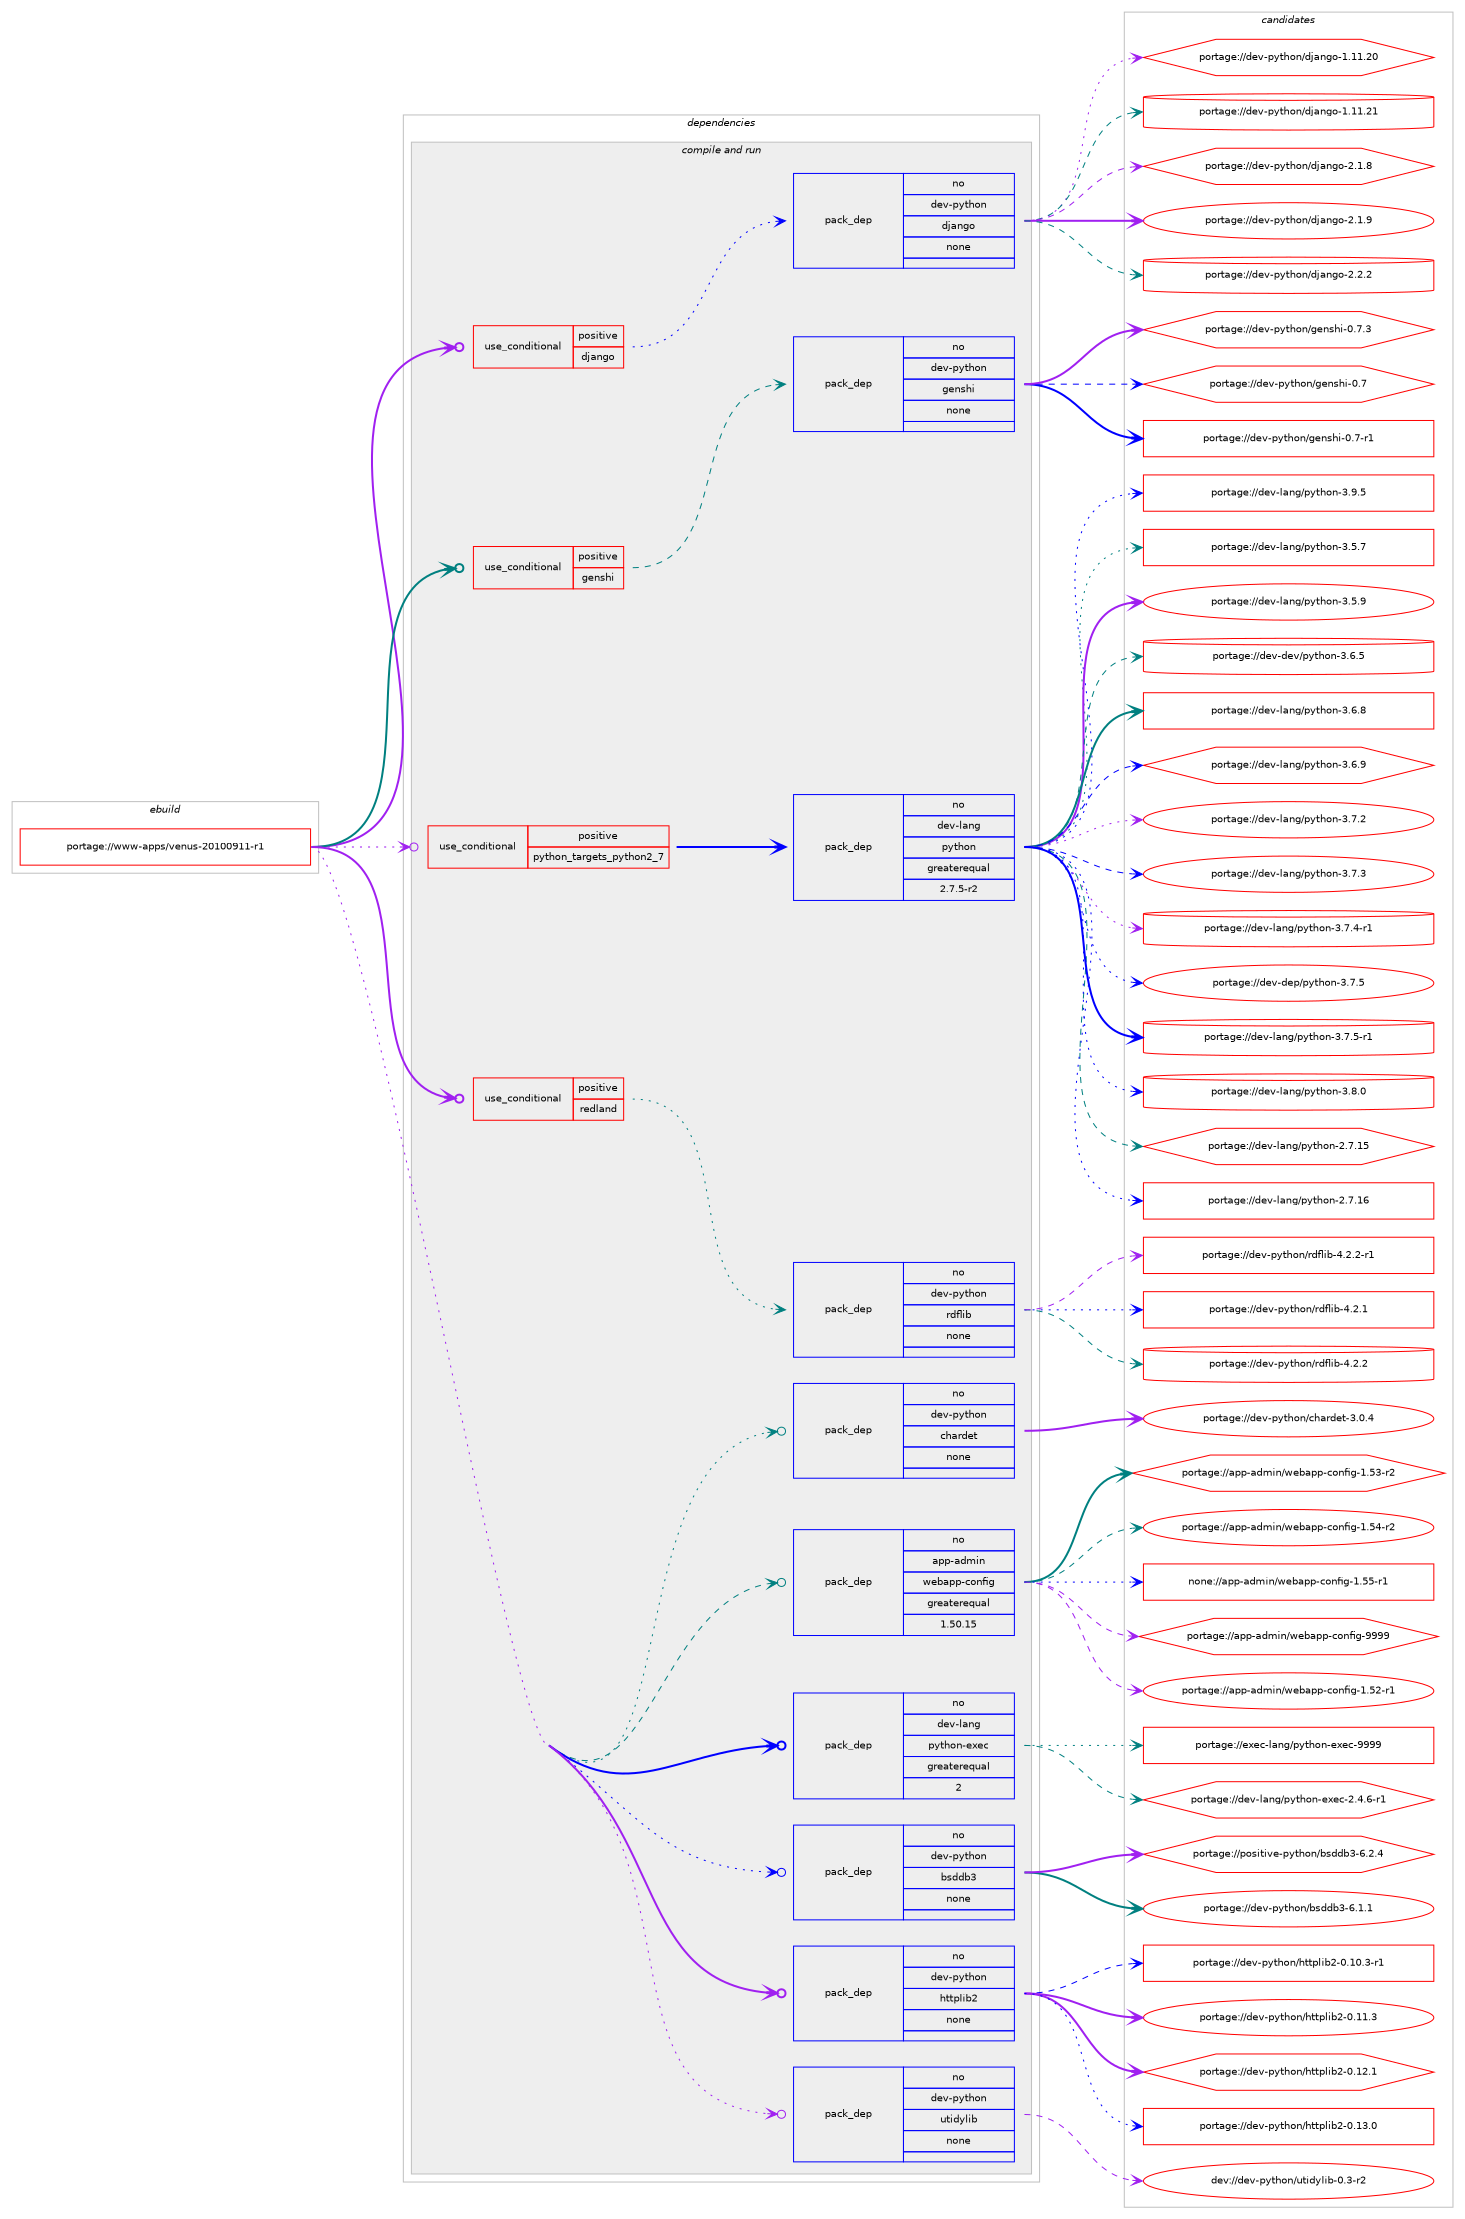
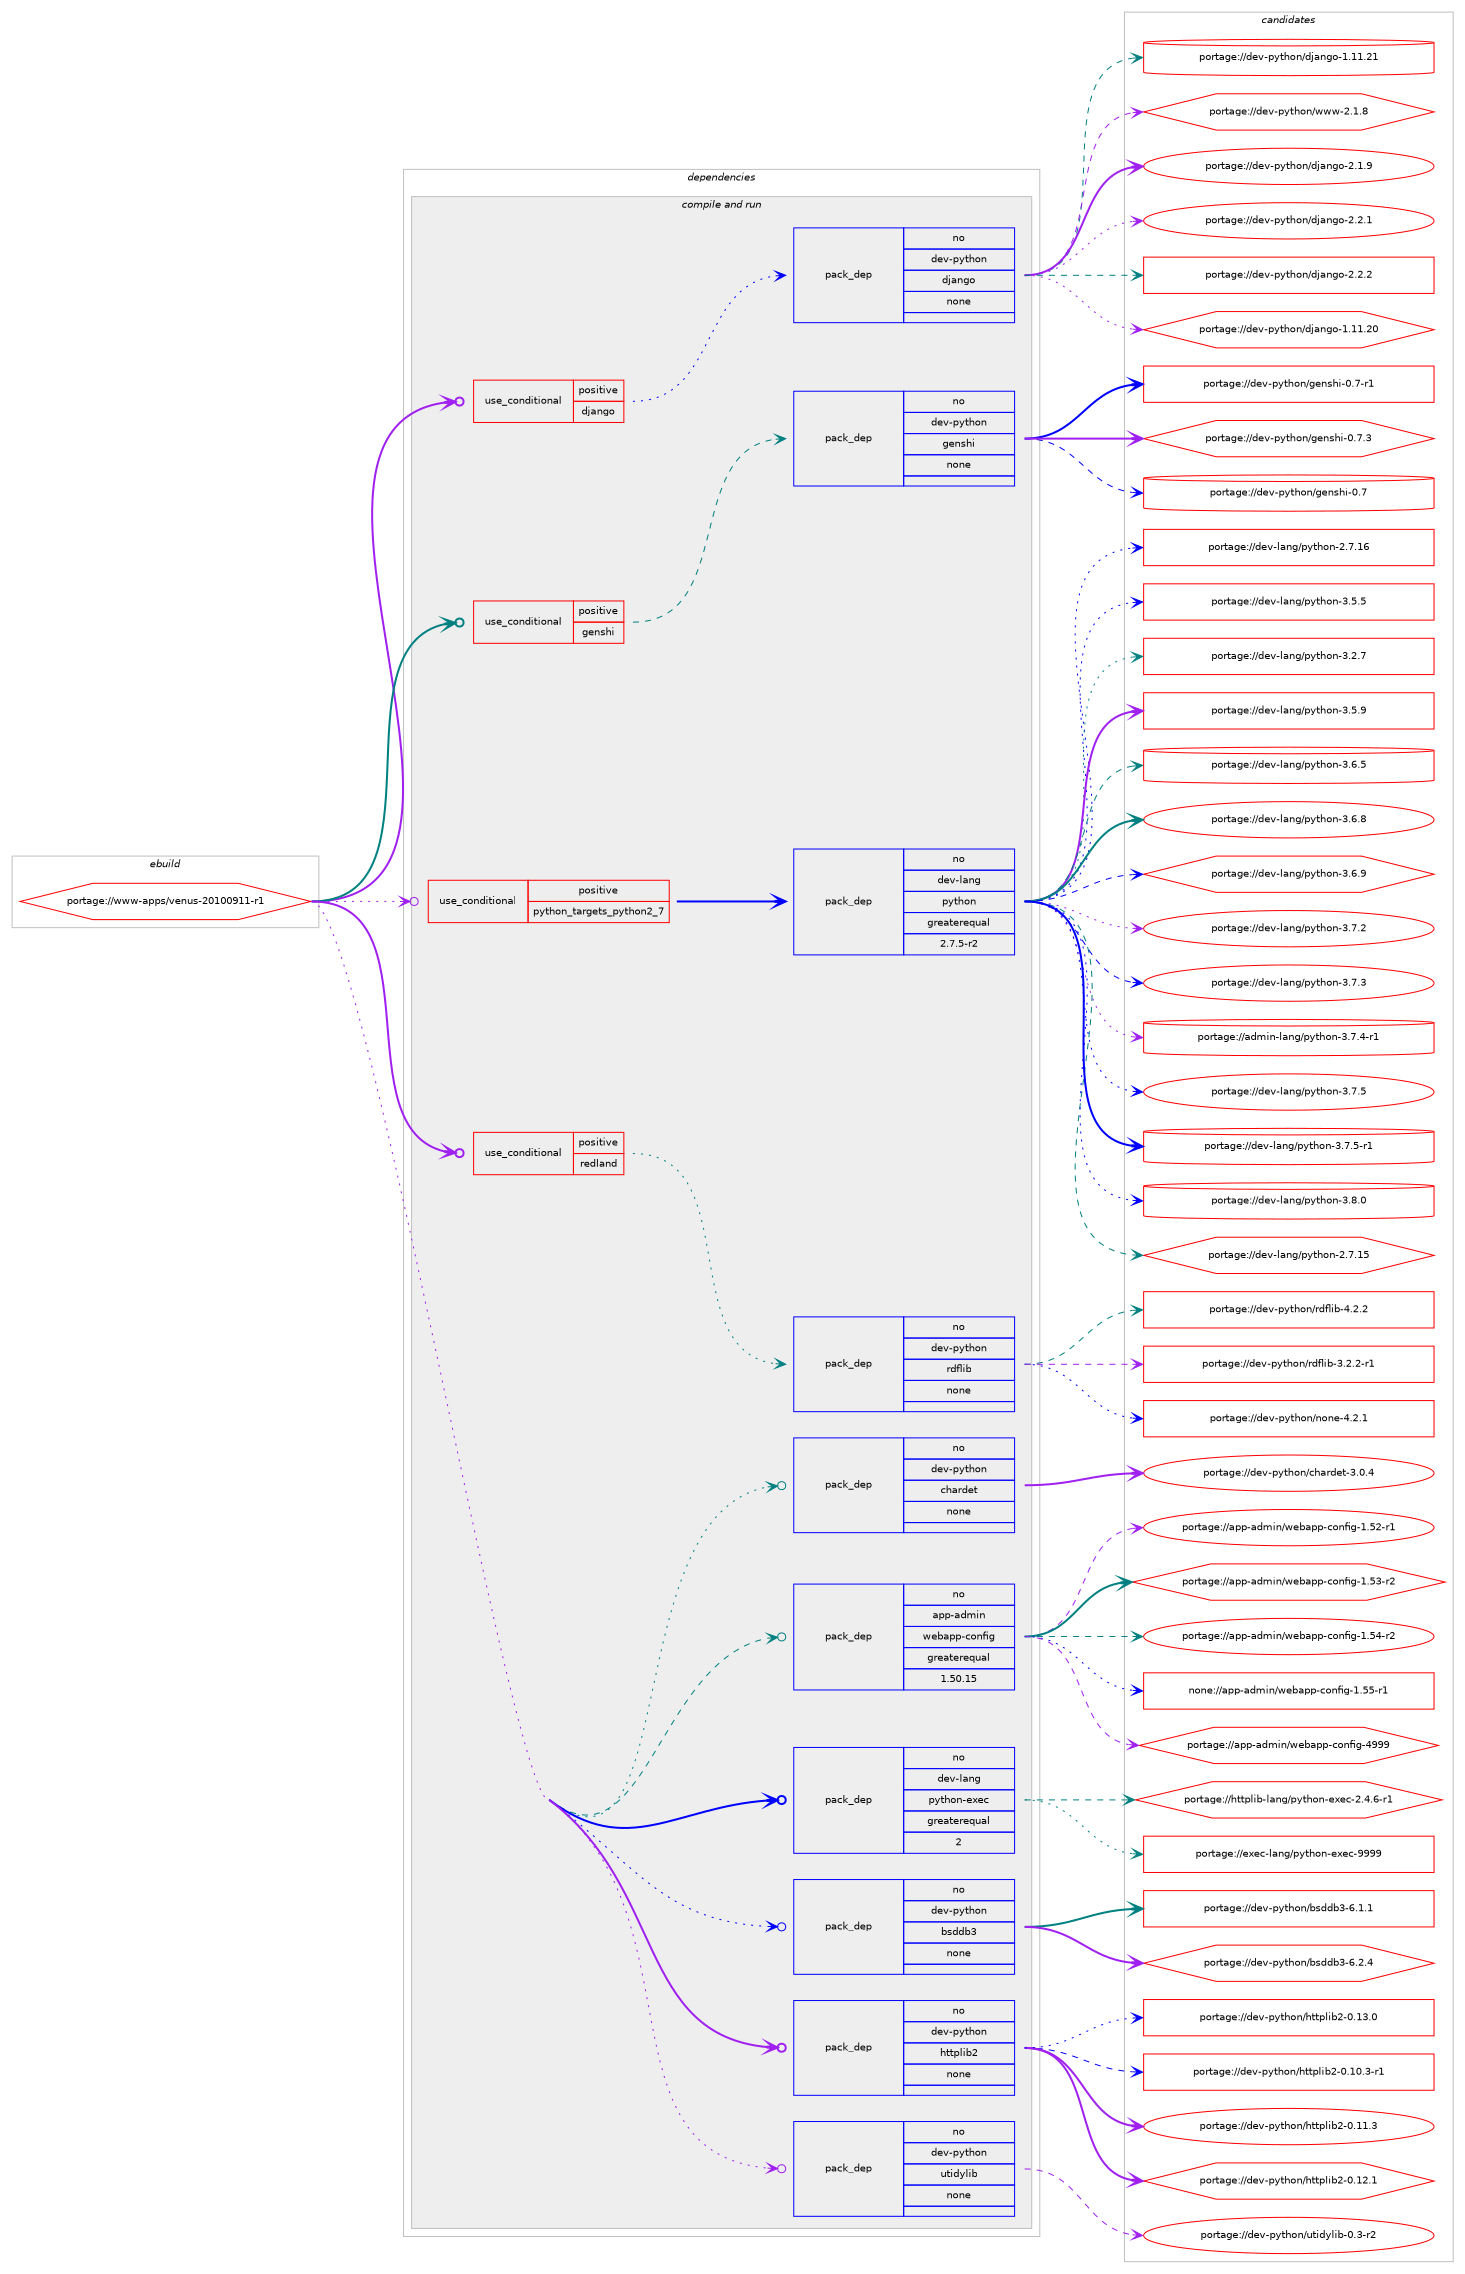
node "portage://dev-python/django-2.1.8": label "portage://dev-python/django-2.1.8" -> "portage://dev-python/www-2.1.8"
node "portage://dev-python/django-2.2.1": added
node "portage://dev-python/django-2.2.2": shape cylinder -> box
node "portage://dev-python/genshi-0.7": shape hexagon -> cylinder
node "portage://dev-lang/python-3.9.5": label "portage://dev-lang/python-3.9.5" -> "portage://dev-lang/python-3.5.5"
node "portage://dev-lang/python-3.5.7": label "portage://dev-lang/python-3.5.7" -> "portage://dev-lang/python-3.2.7"
node "portage://dev-lang/python-3.5.9": shape ellipse -> box
node "portage://dev-dev/python-3.6.5": label "portage://dev-dev/python-3.6.5" -> "portage://dev-lang/python-3.6.5"
node "portage://dev-lang/python-3.6.8": shape box -> ellipse
node "portage://www-apps/venus-20100911-r1": shape box -> hexagon
node "portage://dev-lang/python-3.7.4-r1": label "portage://dev-lang/python-3.7.4-r1" -> "portage://admin-lang/python-3.7.4-r1"
node "portage://dev-dep/python-3.7.5": label "portage://dev-dep/python-3.7.5" -> "portage://dev-lang/python-3.7.5"
node "portage://dev-python/rdflib-4.2.2-r1": label "portage://dev-python/rdflib-4.2.2-r1" -> "portage://dev-python/rdflib-3.2.2-r1"
node "portage://dev-python/rdflib-4.2.1": label "portage://dev-python/rdflib-4.2.1" -> "portage://dev-python/none-4.2.1"
node "portage://dev-python/rdflib-4.2.2": shape cylinder -> box
node "portage://app-admin/webapp-config-9999": label "portage://app-admin/webapp-config-9999" -> "portage://app-admin/webapp-config-4999"
node "portage://dev-lang/python-exec-2.4.6-r1": label "portage://dev-lang/python-exec-2.4.6-r1" -> "portage://httplib-lang/python-exec-2.4.6-r1"
node "portage://positive-python/bsddb3-6.2.4": label "portage://positive-python/bsddb3-6.2.4" -> "portage://dev-python/bsddb3-6.2.4"
node "portage://dev-python/bsddb3-6.1.1": shape ellipse -> box
node "dev://dev-python/utidylib-0.3-r2": label "dev://dev-python/utidylib-0.3-r2" -> "portage://dev-python/utidylib-0.3-r2"
